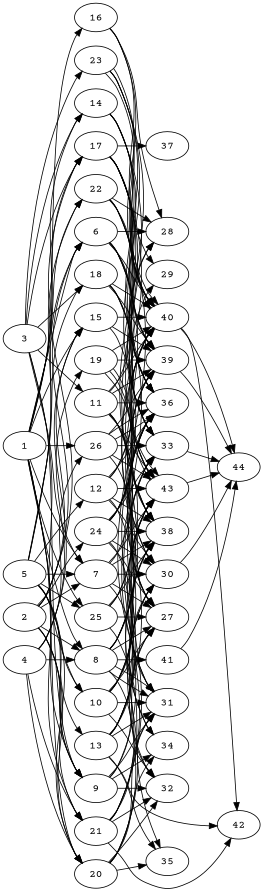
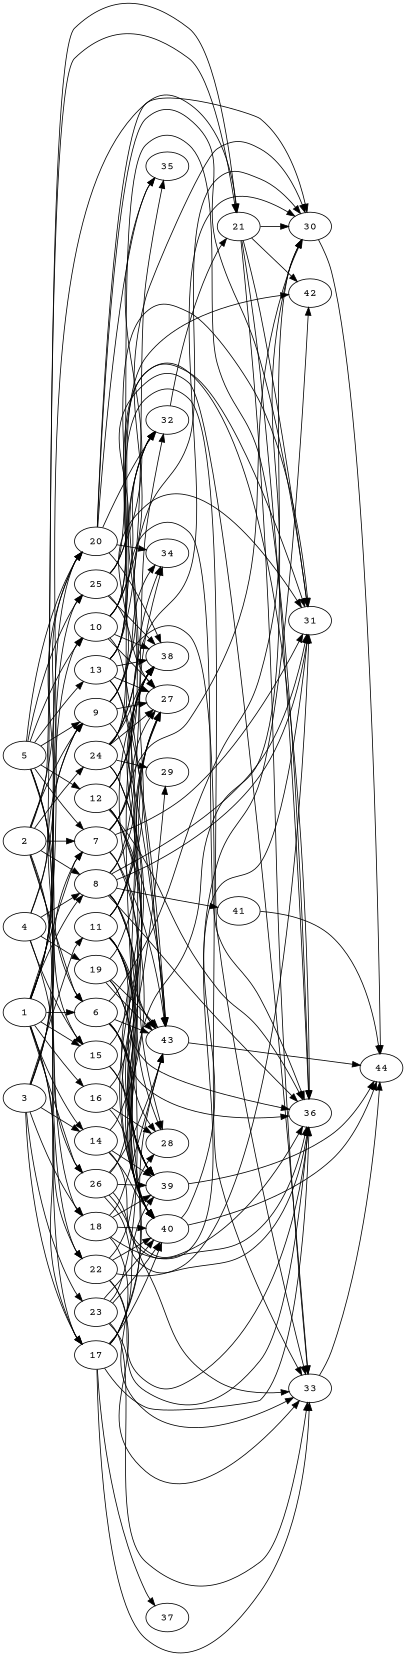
edge "21" -> "32": reversed
